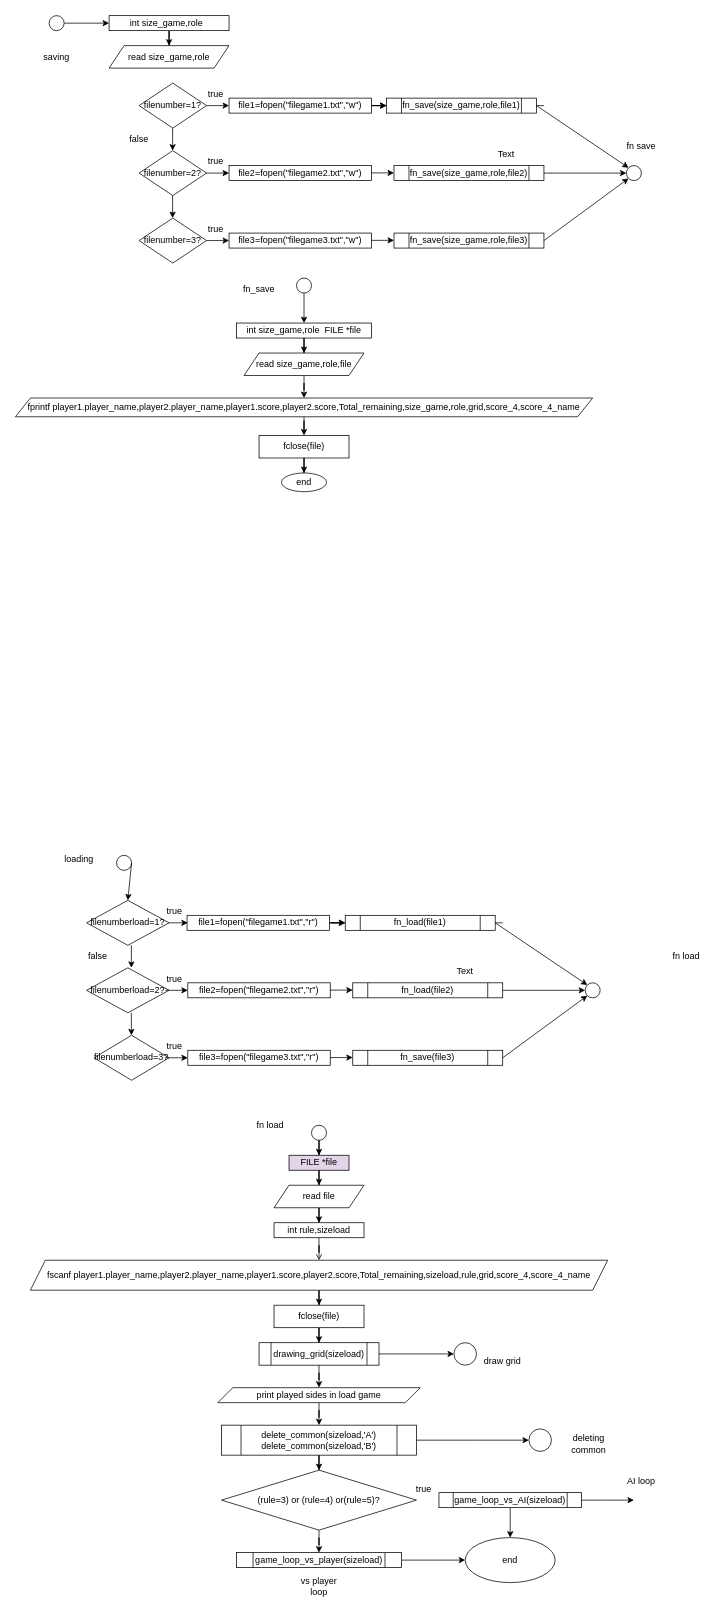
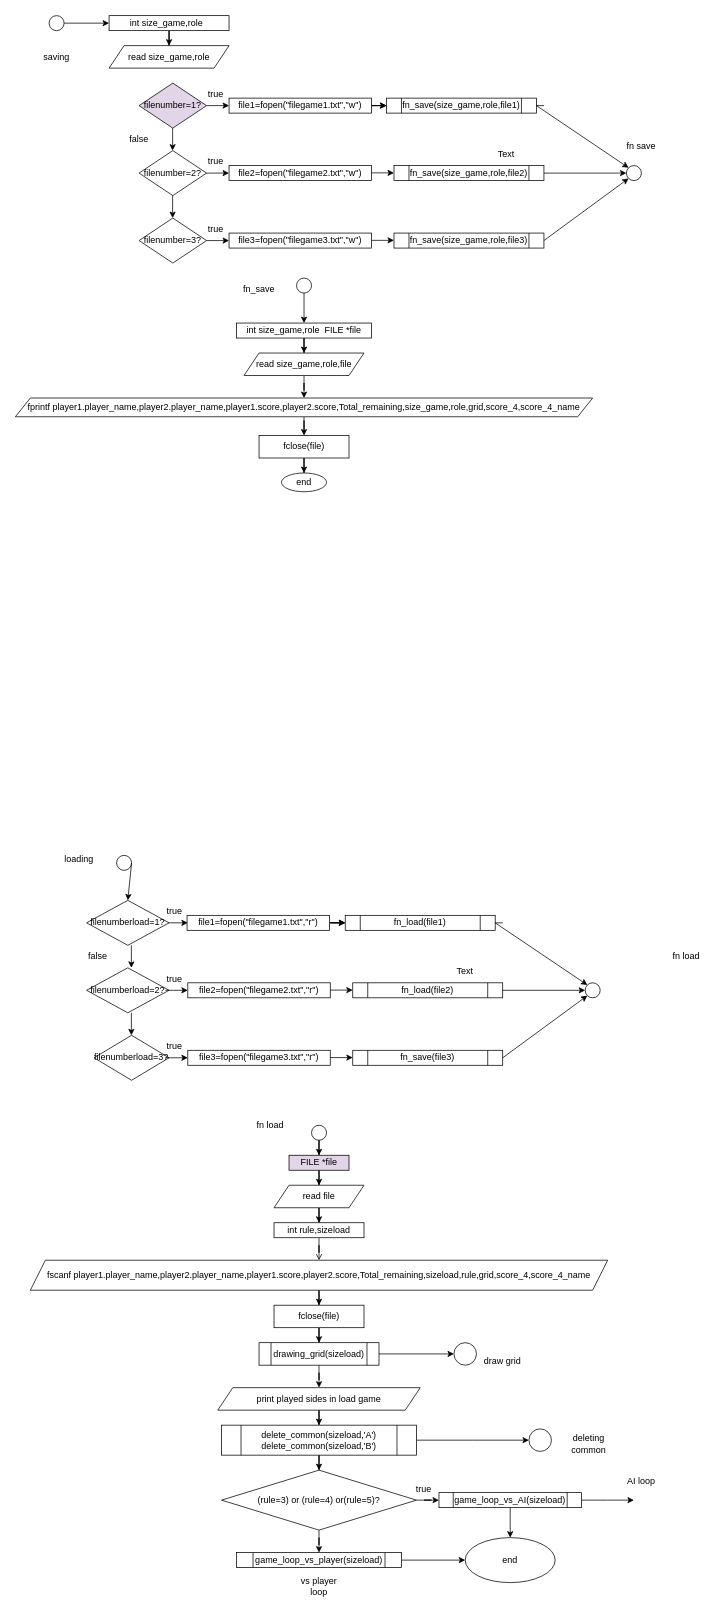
node "filenumber=1?": fillcolor #ffffff -> #e1d5e7
node "print played sides in load game": size 203x15 -> 203x23
edge "(rule=3) or (rule=4) or(rule=5)?" -> "game_loop_vs_AI(sizeload)": added
